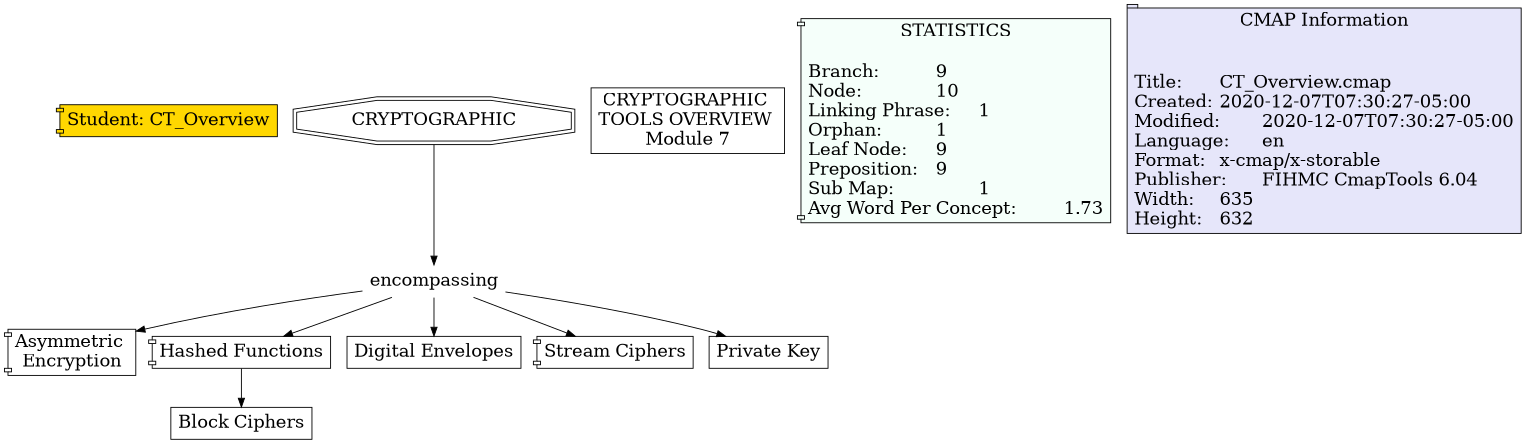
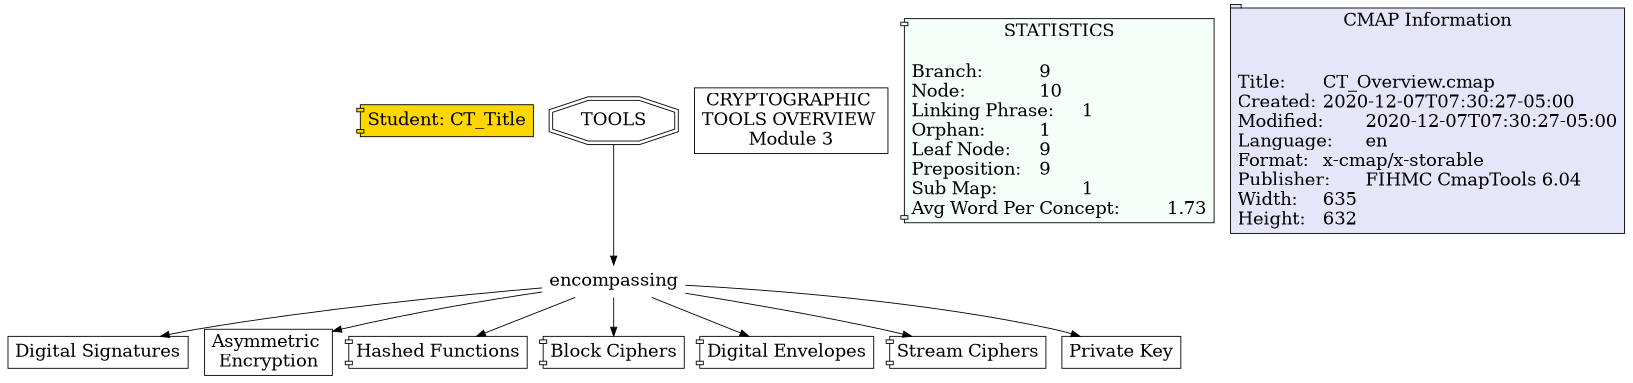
node "Student: CT_Overview": label "Student: CT_Overview" -> "Student: CT_Title"
node "CRYPTOGRAPHIC": label "CRYPTOGRAPHIC" -> "TOOLS"
node "CRYPTOGRAPHIC TOOLS OVERVIEW Module 7": label "CRYPTOGRAPHIC TOOLS OVERVIEW Module 7" -> "CRYPTOGRAPHIC TOOLS OVERVIEW Module 3"
node "Asymmetric Encryption": shape component -> box
node "Digital Signatures": added
node "Digital Envelopes": shape box -> component
edge "Hashed Functions" -> "Block Ciphers": now "encompassing" -> "Block Ciphers"
node "Block Ciphers": shape box -> component
